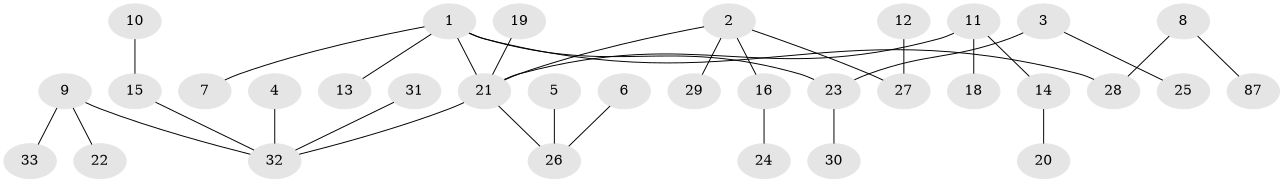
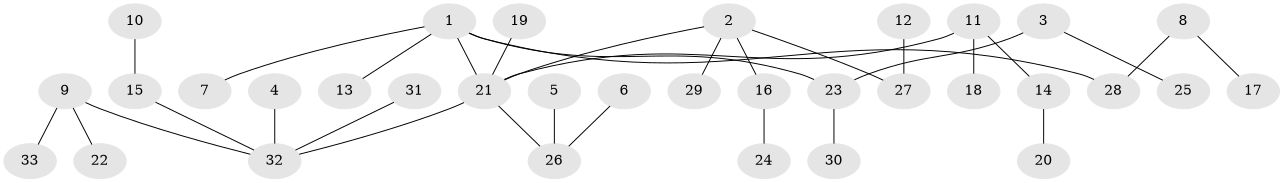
node "87": label "87" -> "17"
